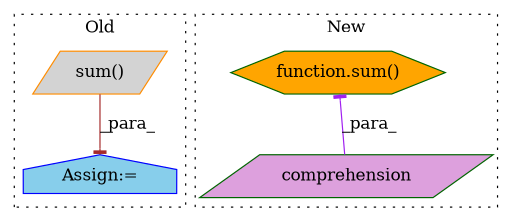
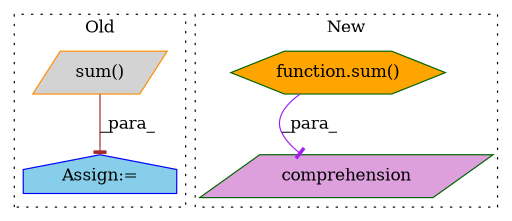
edge "comprehension" -> "function.sum()": reversed
